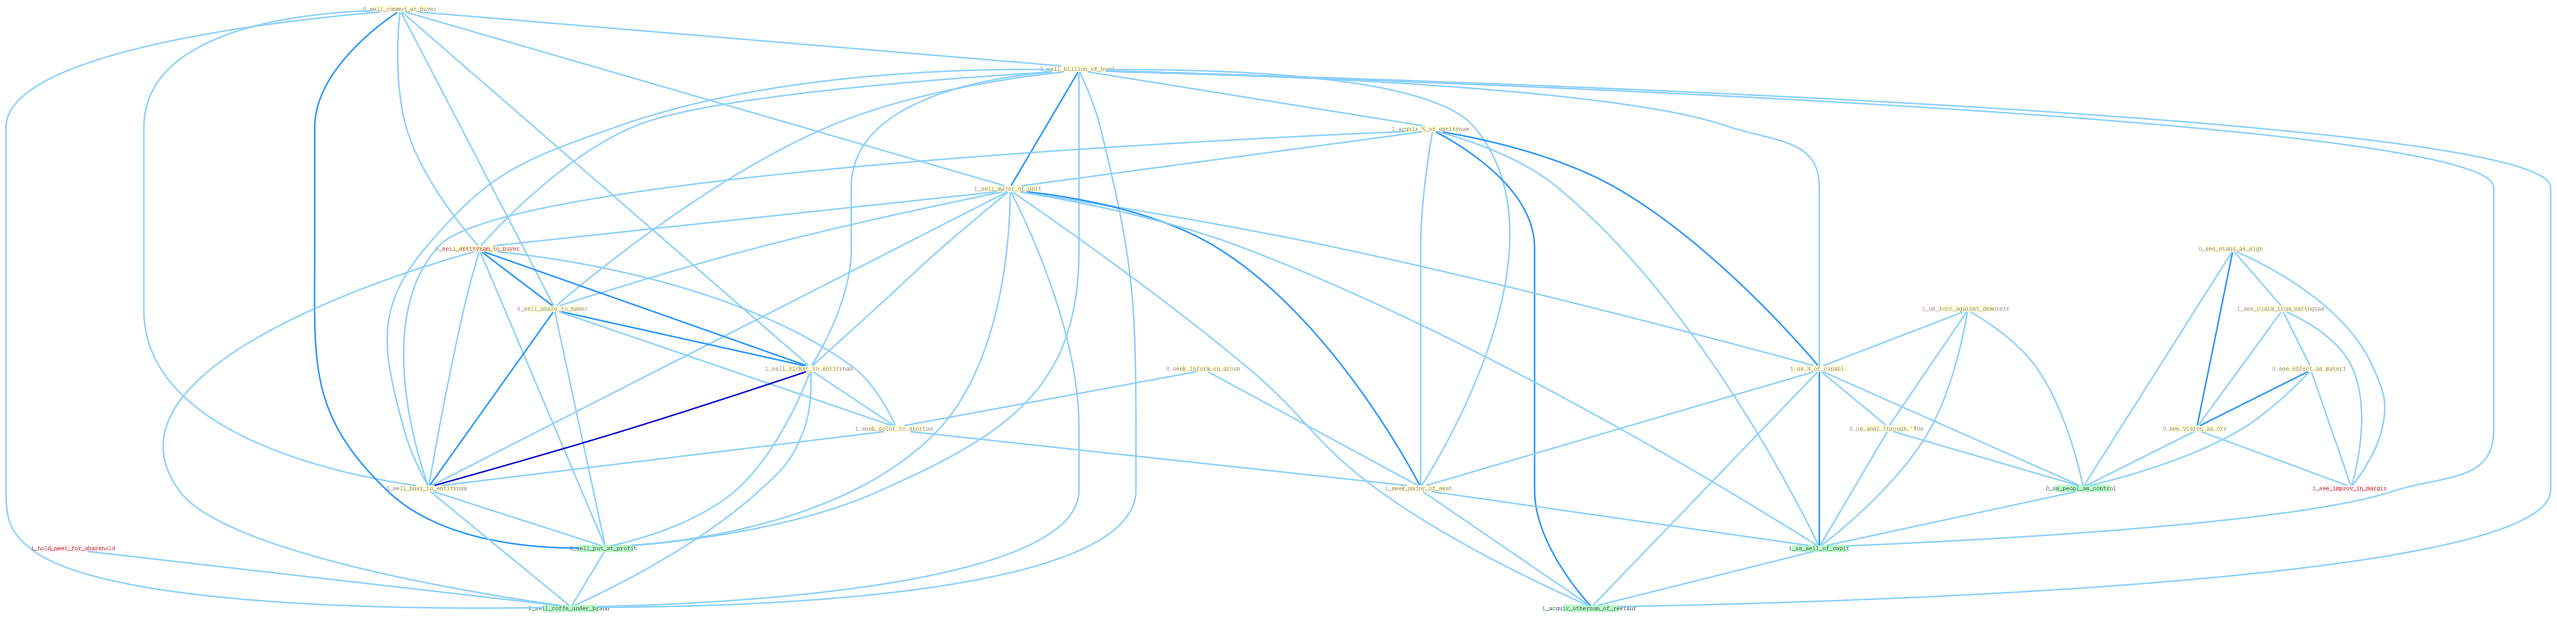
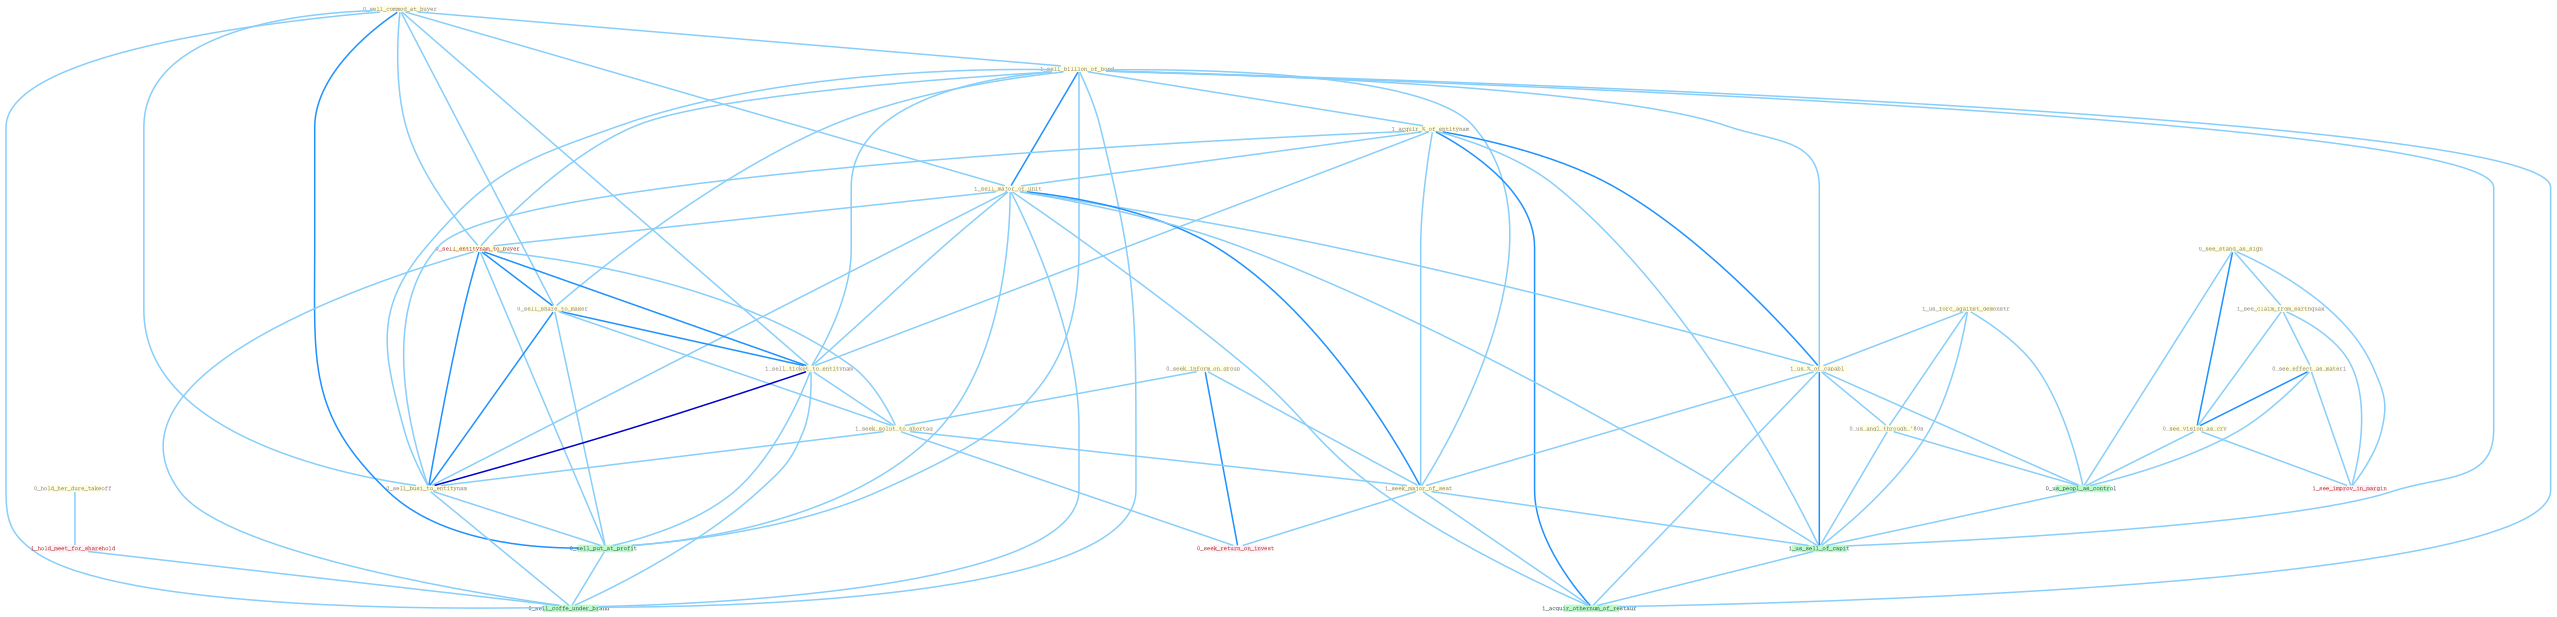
edge "1_sell_major_of_unit" -- "0_sell_share_to_maker": removed
edge "1_acquir_%_of_entitynam" -- "1_sell_ticket_to_entitynam": added
edge "0_sell_entitynam_to_buyer" -- "0_sell_busi_to_entitynam": color #87cefa -> #1e90ff
node "0_hold_her_dure_takeoff": added
node "0_seek_return_on_invest": added
